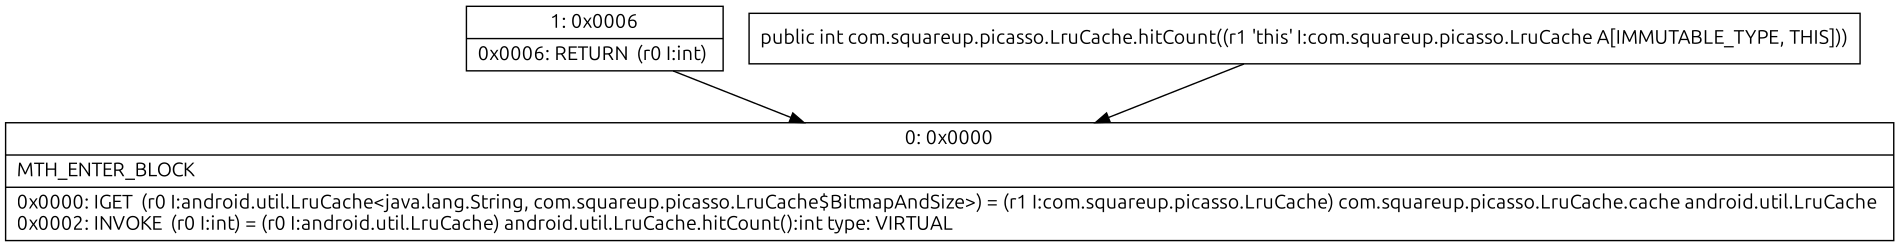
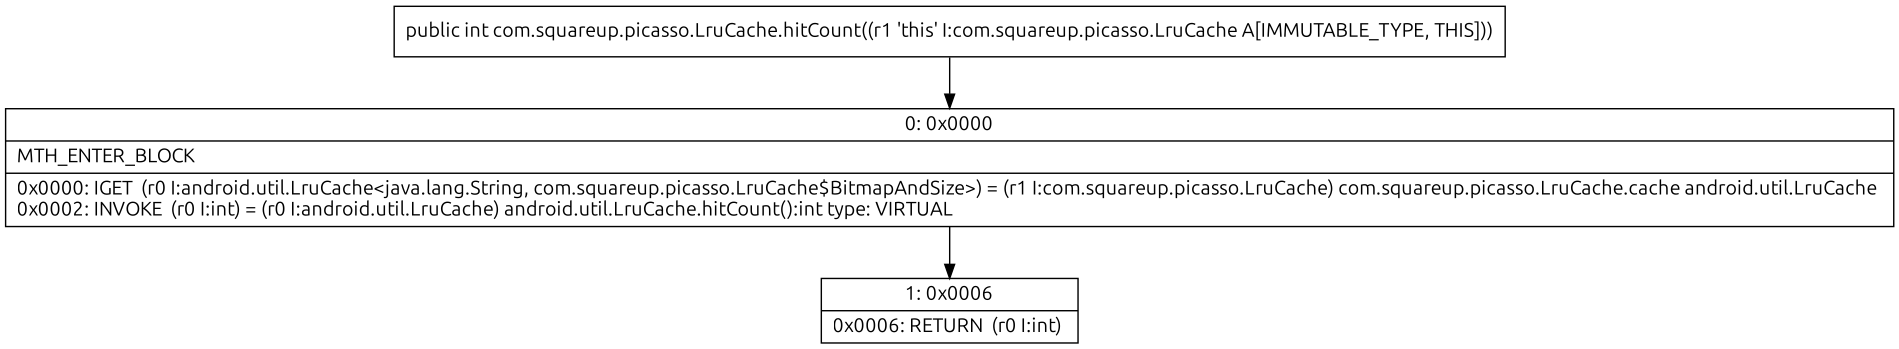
edge "1: 0x0006" -> "0: 0x0000": reversed
